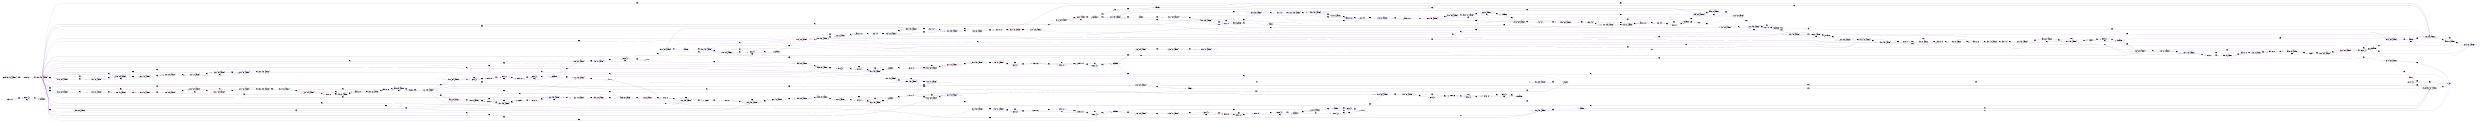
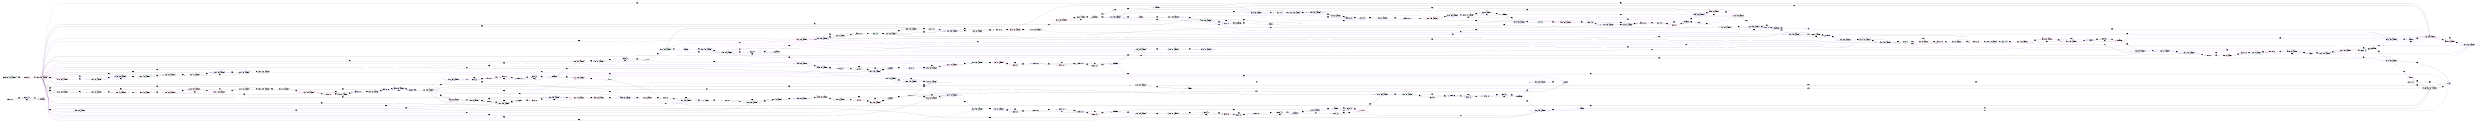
node "cset w0 , ne": label "cset w0 , ne" -> "lsl w0 , ne"
